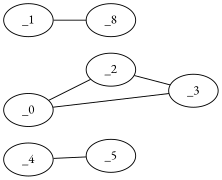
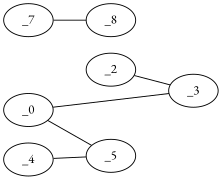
node "_1": label "_1" -> "_7"
edge "_2" -- "_0": now "_5" -- "_0"
